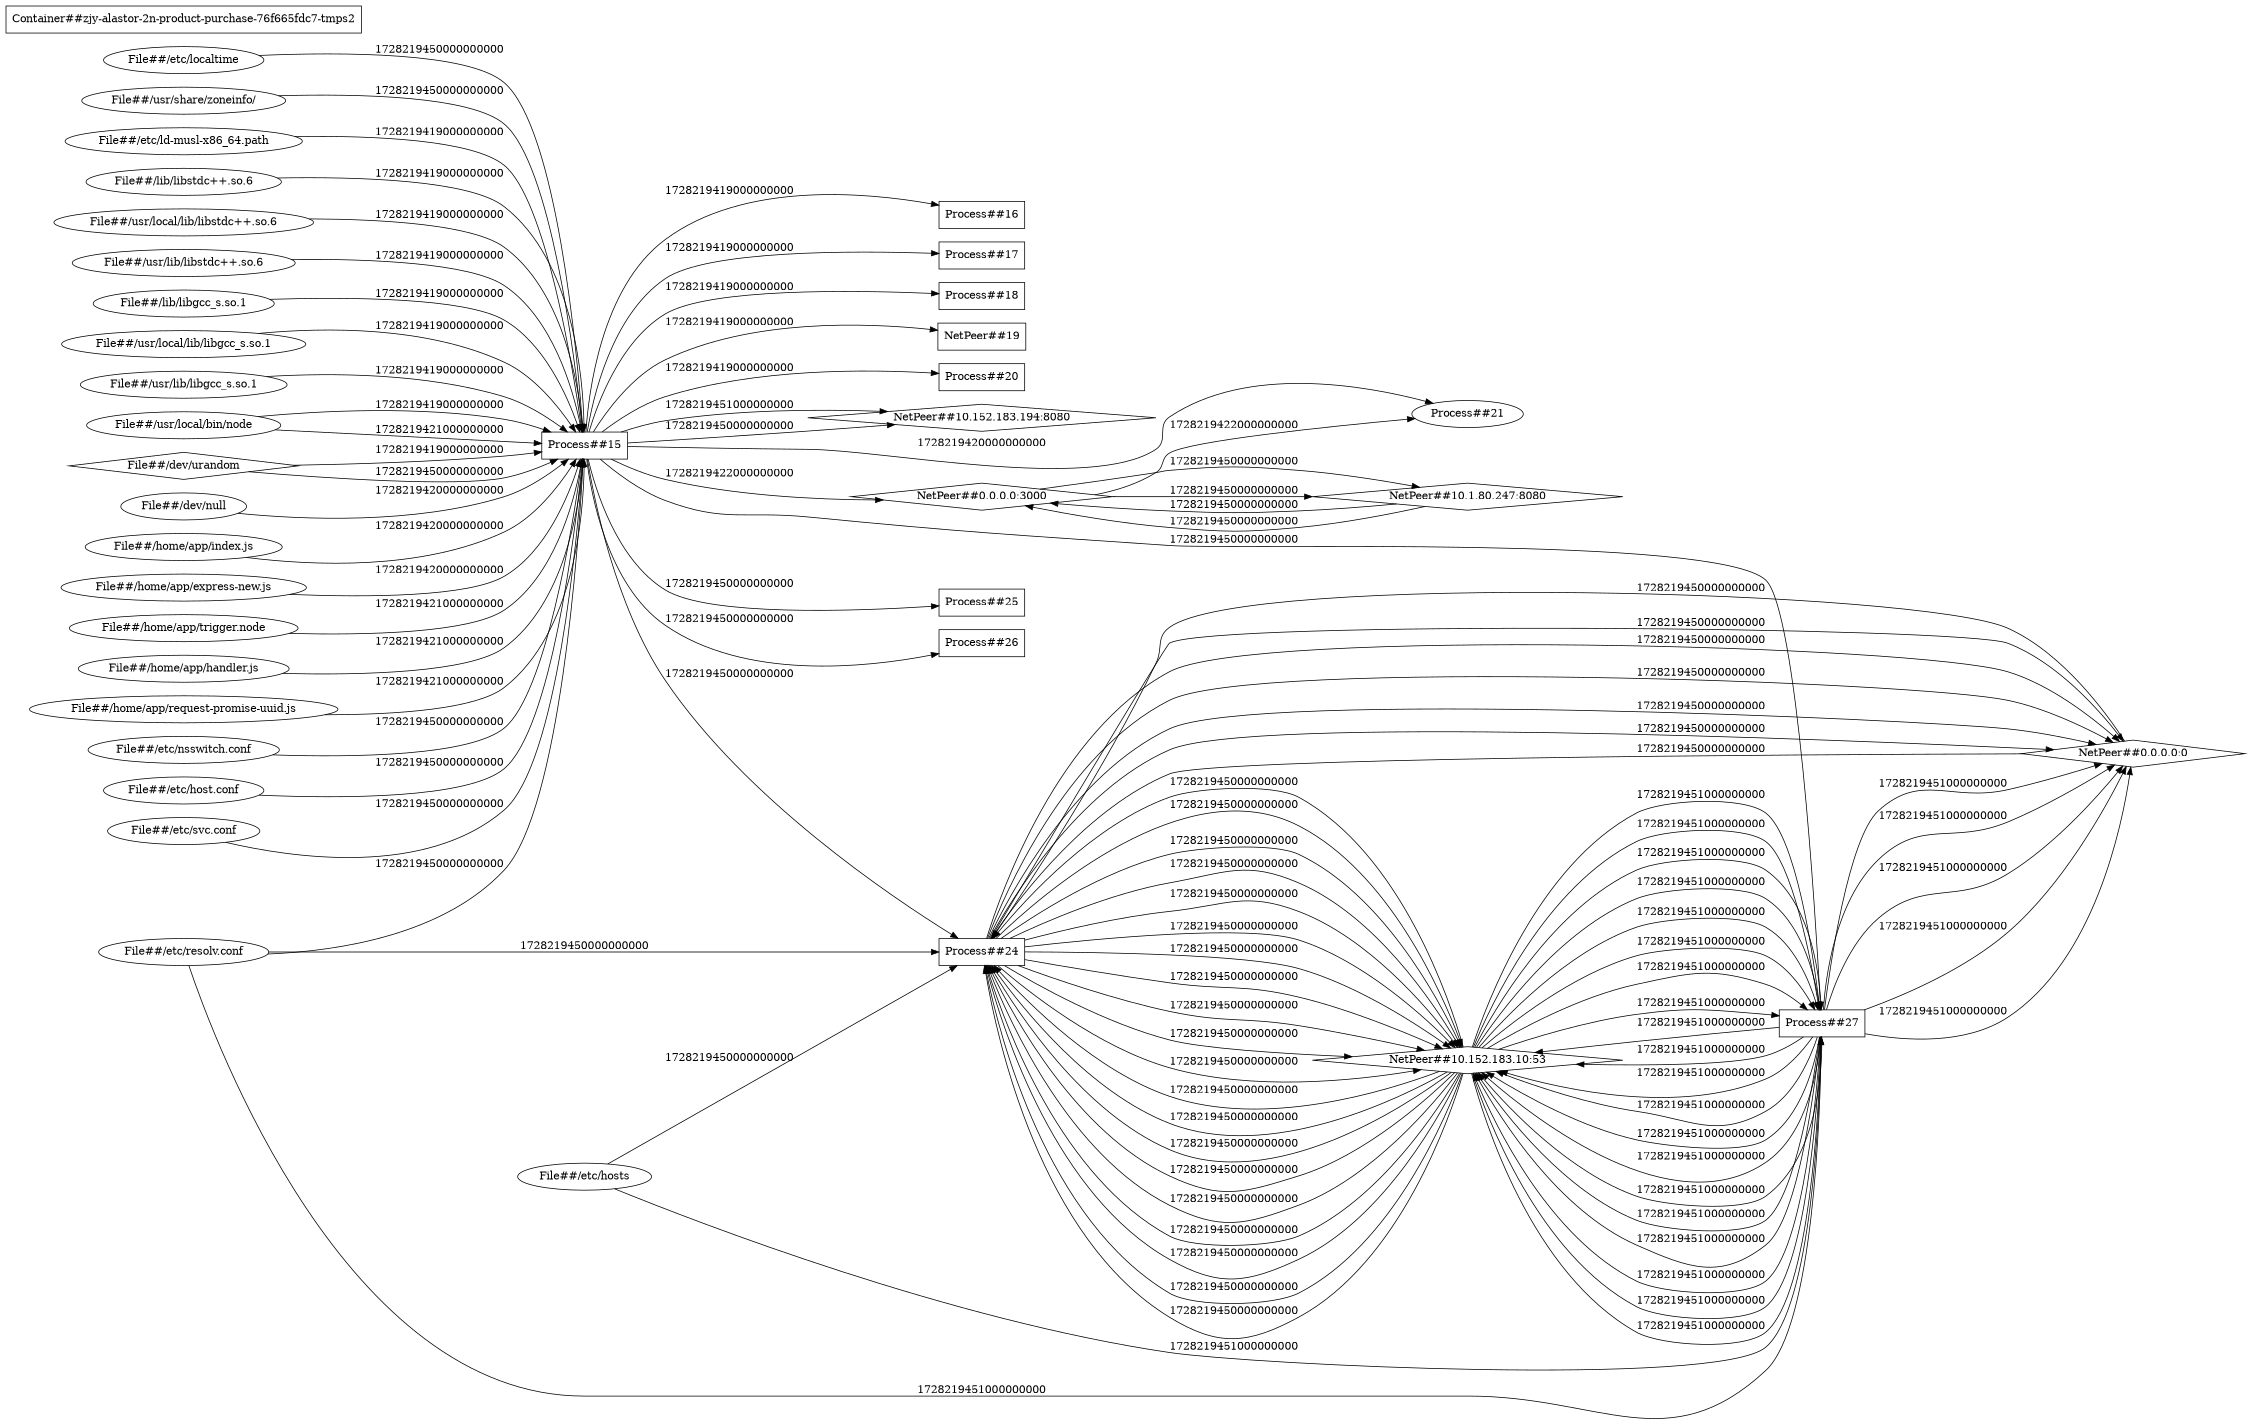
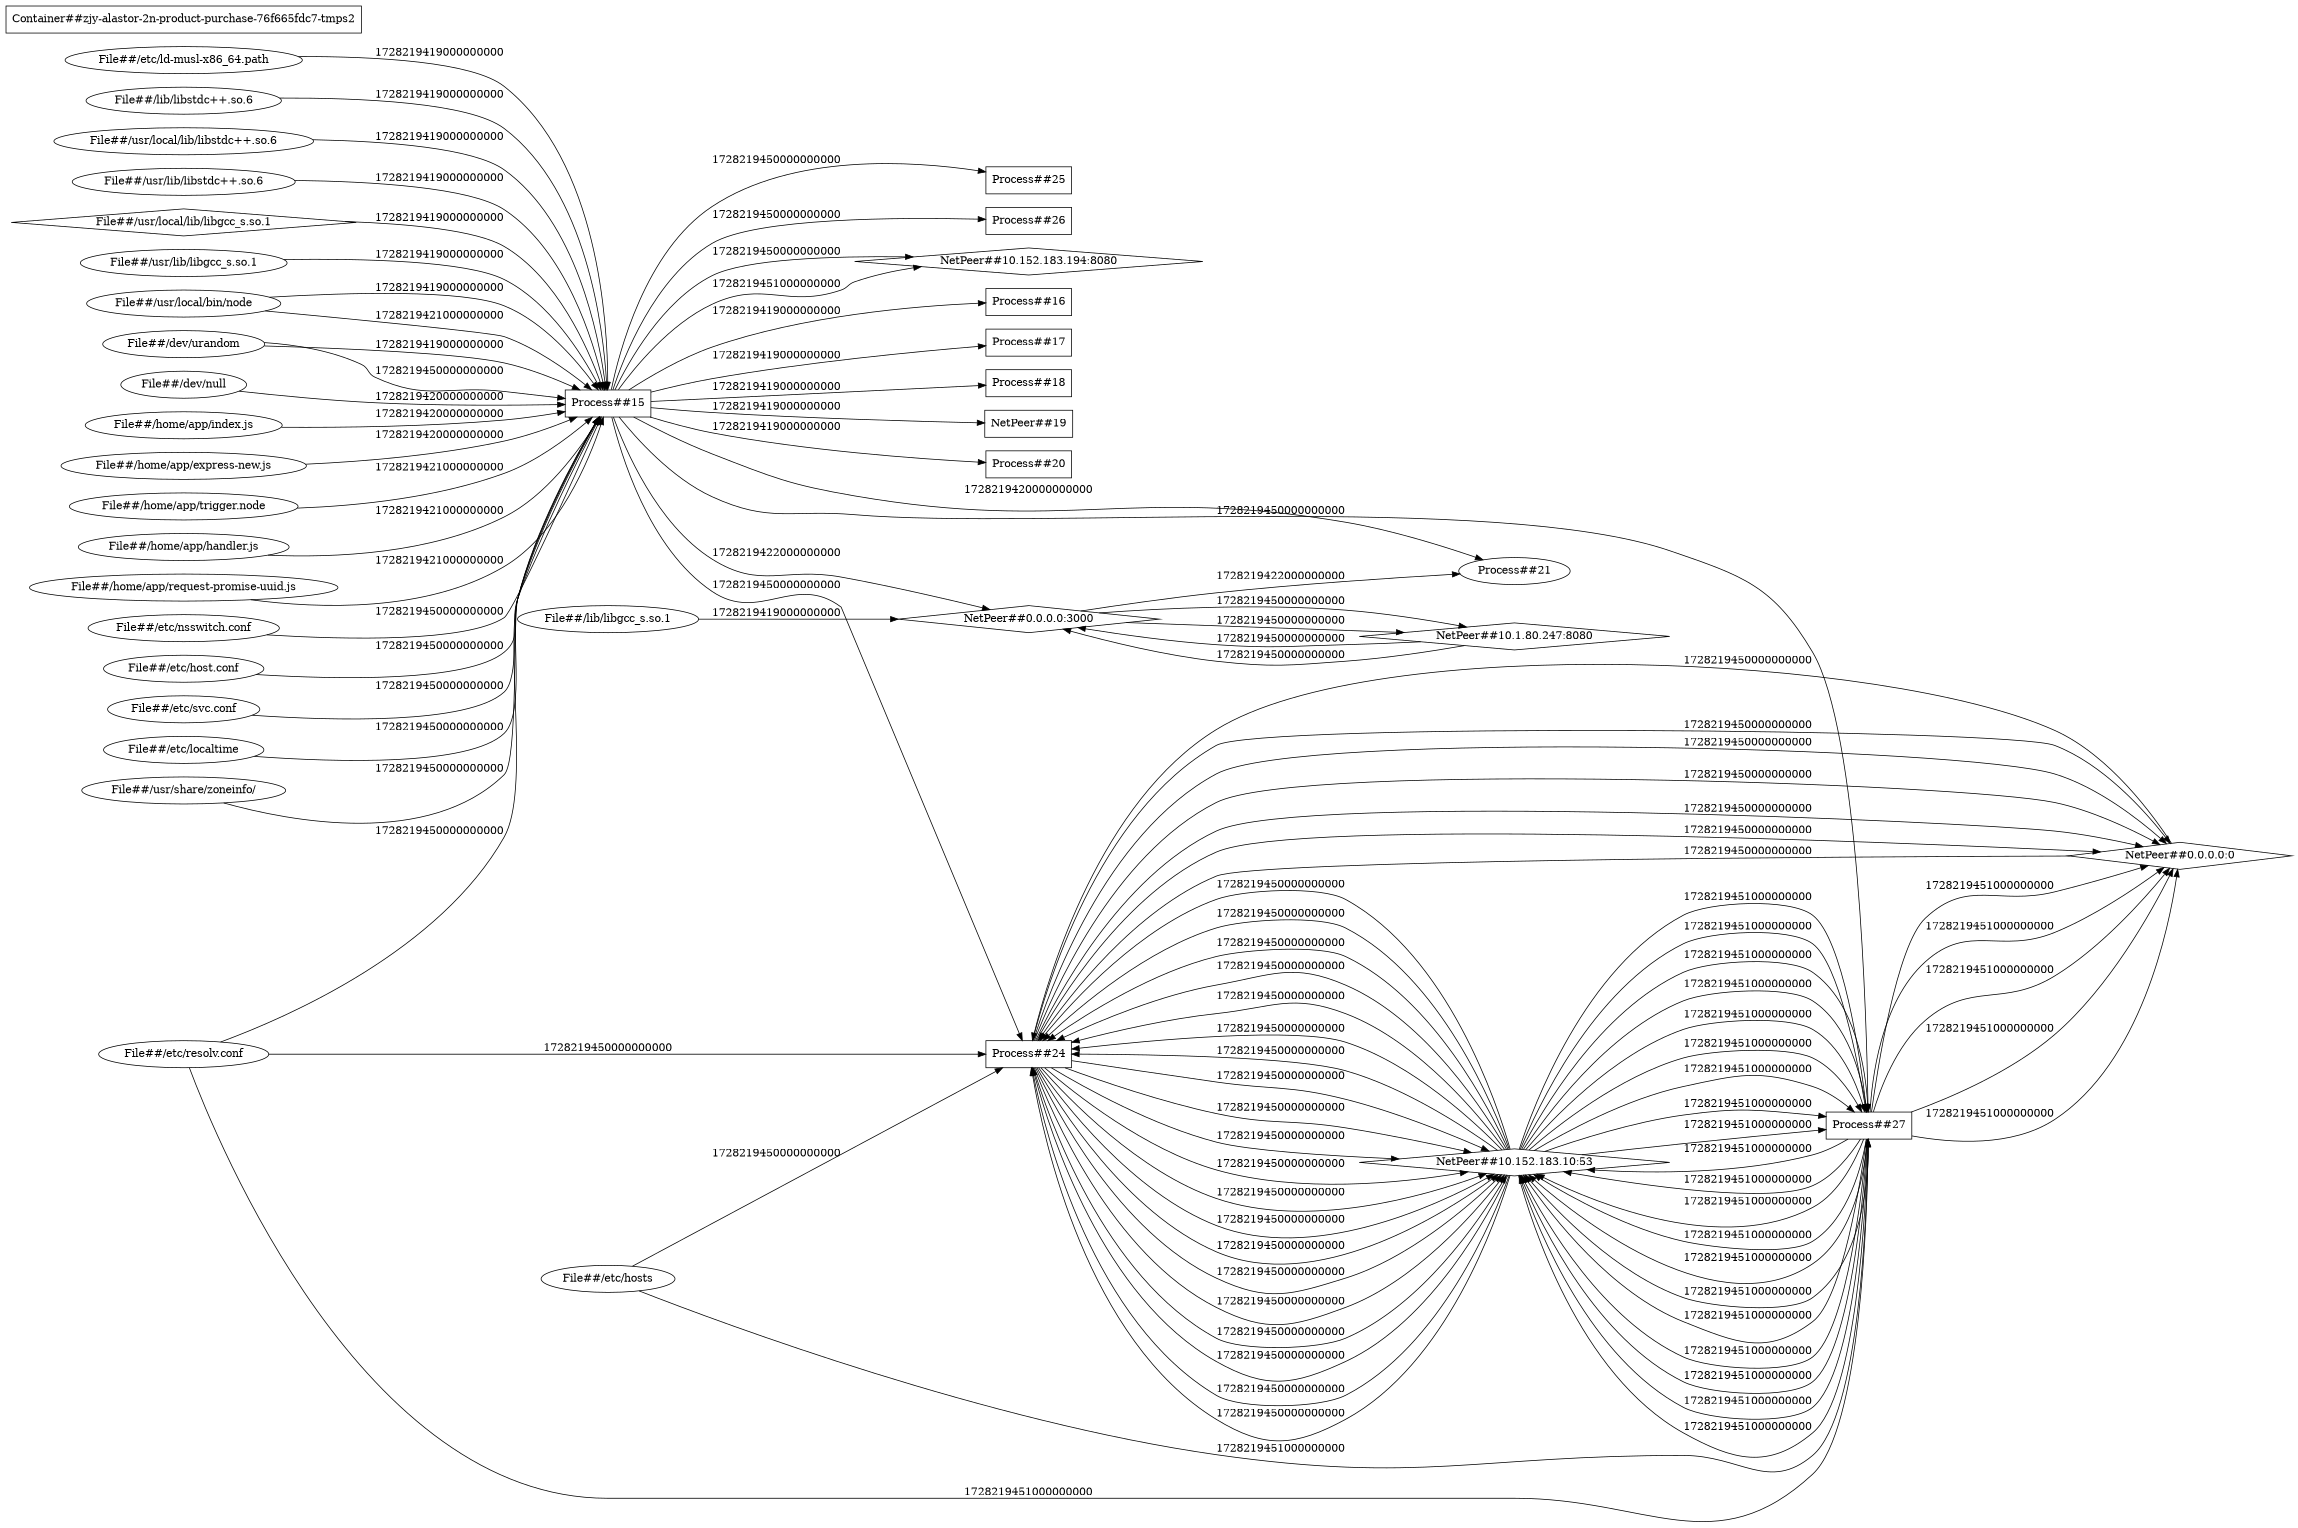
edge "File##/lib/libgcc_s.so.1" -> "Process##15": now "File##/lib/libgcc_s.so.1" -> "NetPeer##0.0.0.0:3000"
node "File##/usr/local/lib/libgcc_s.so.1": shape ellipse -> diamond
node "File##/dev/urandom": shape diamond -> ellipse
